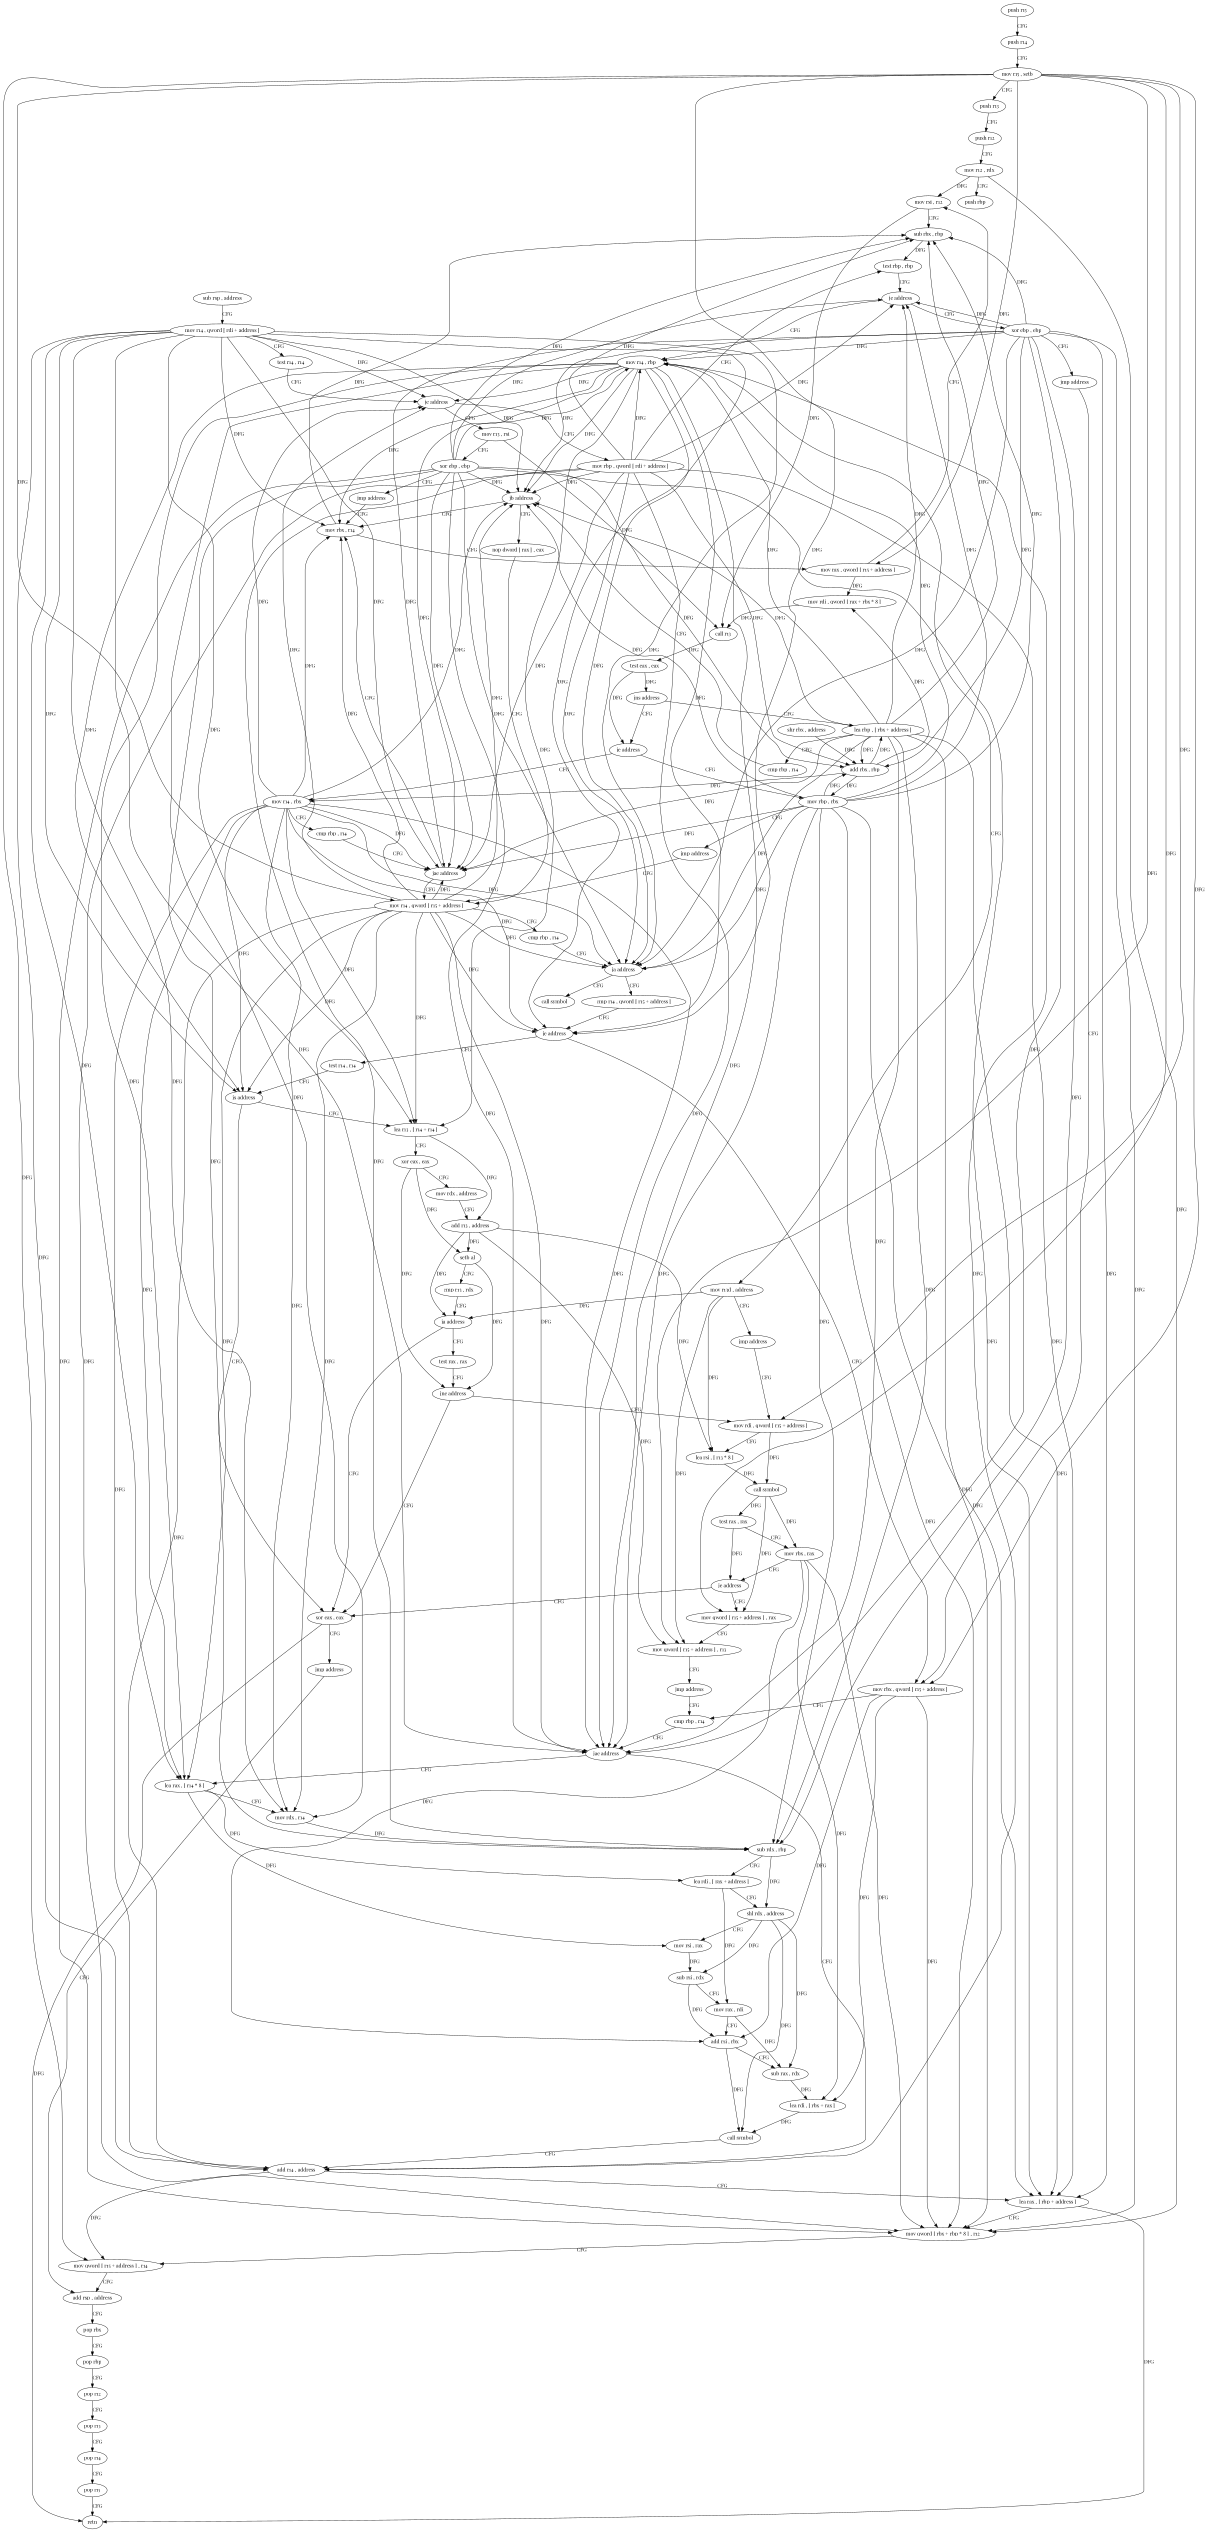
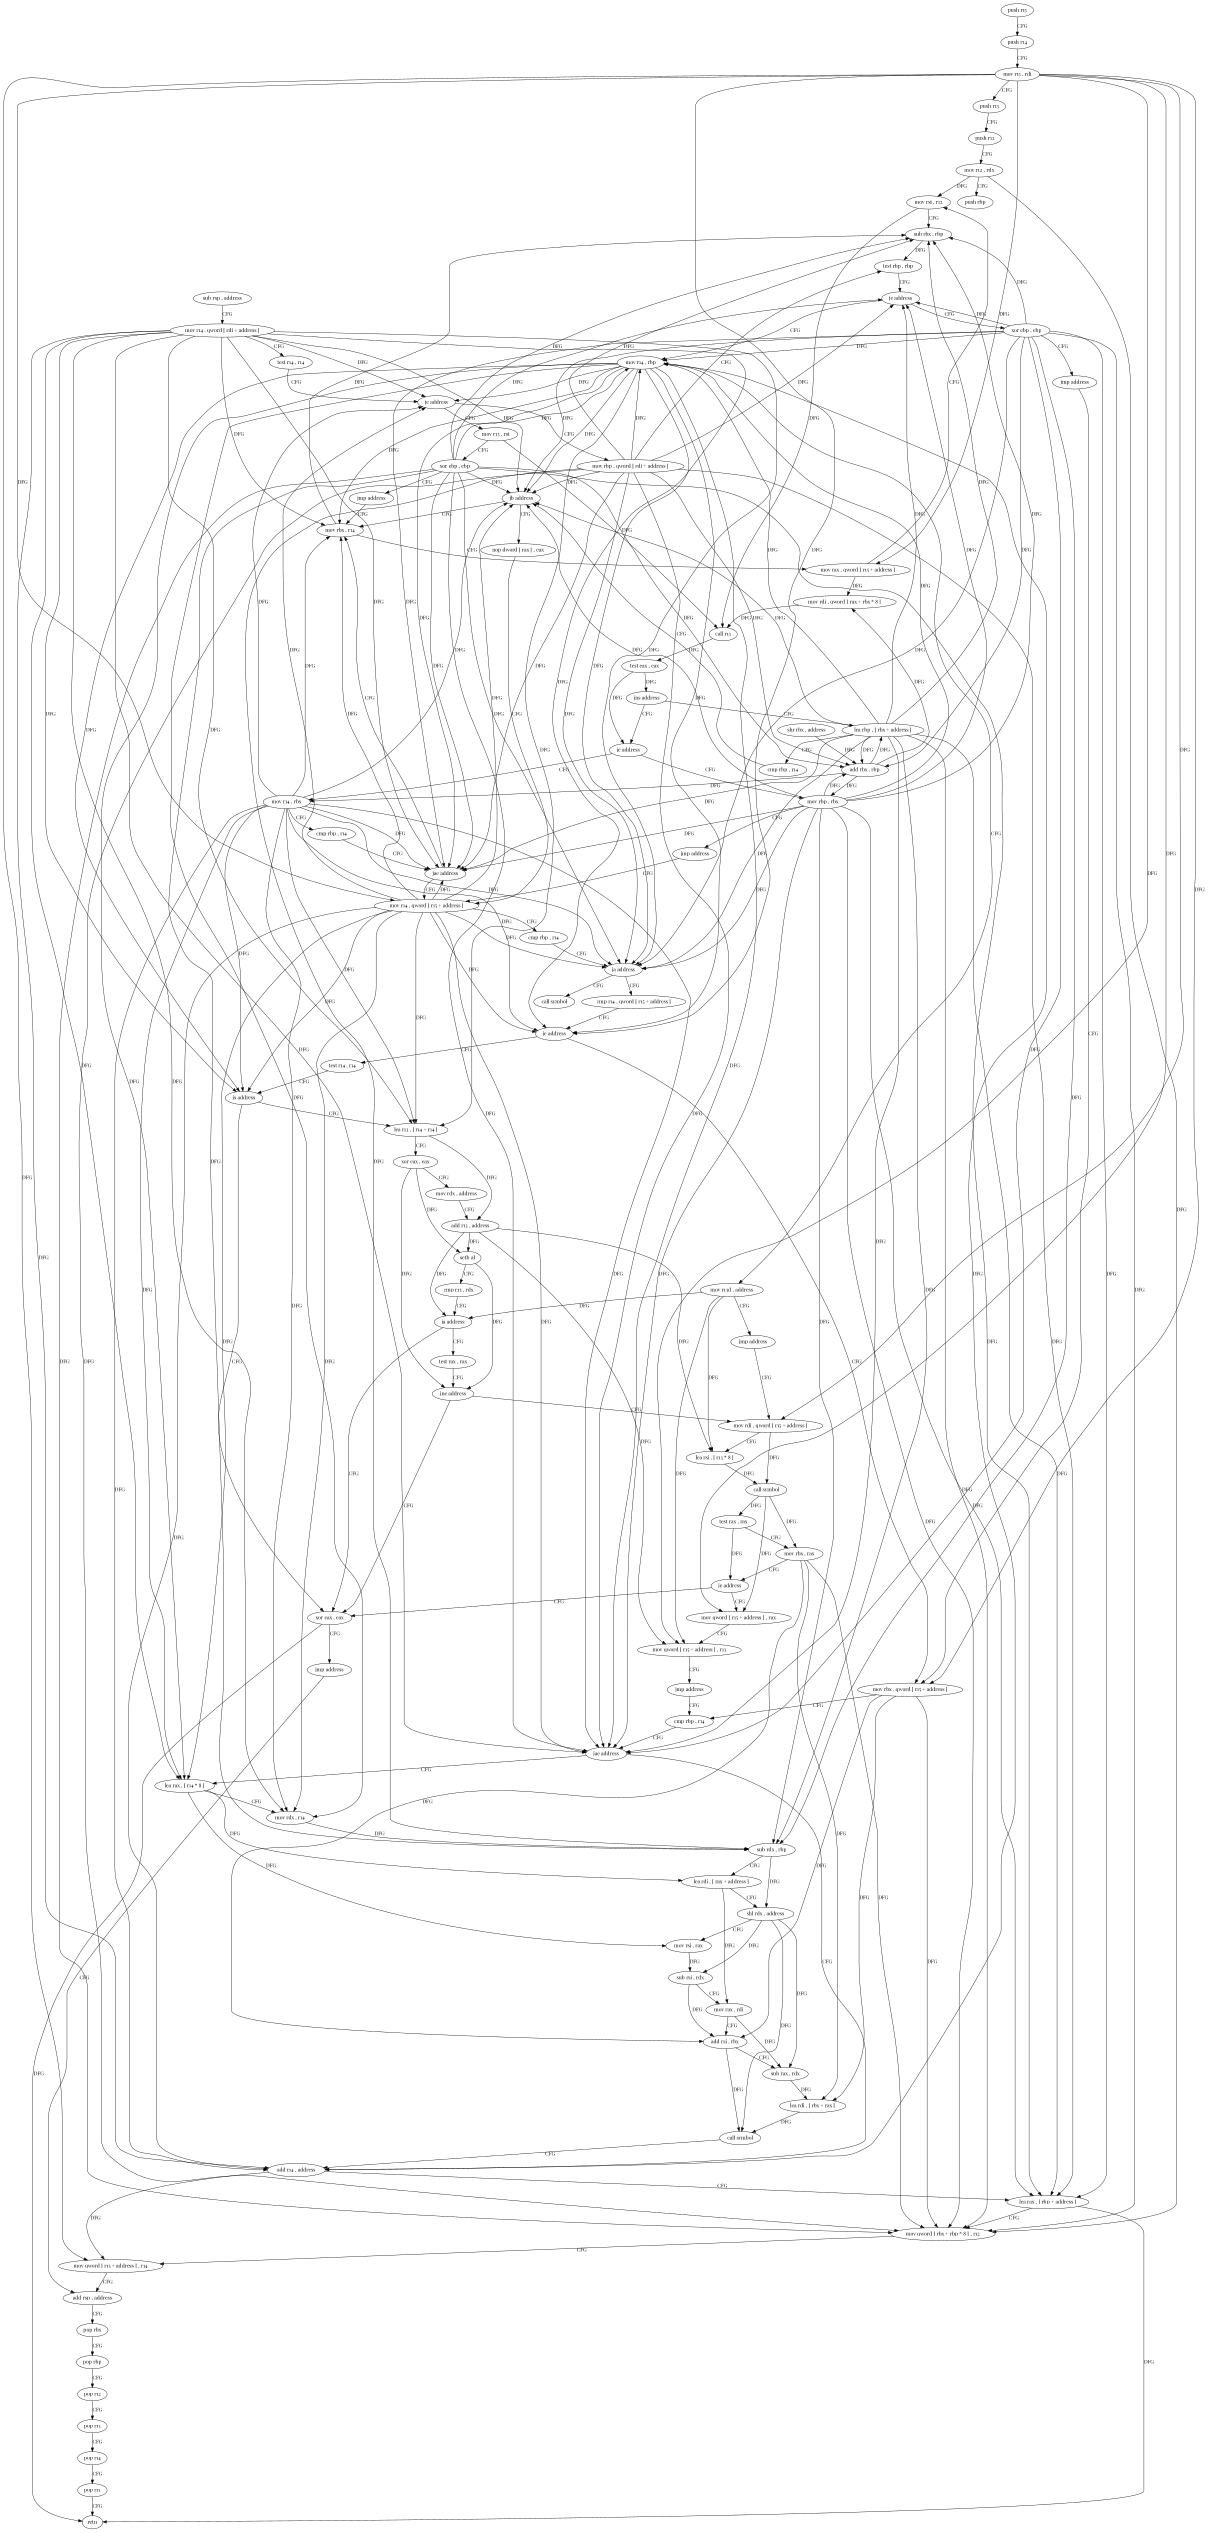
node "mov r15 , setb": label "mov r15 , setb" -> "mov r15 , rdi"
